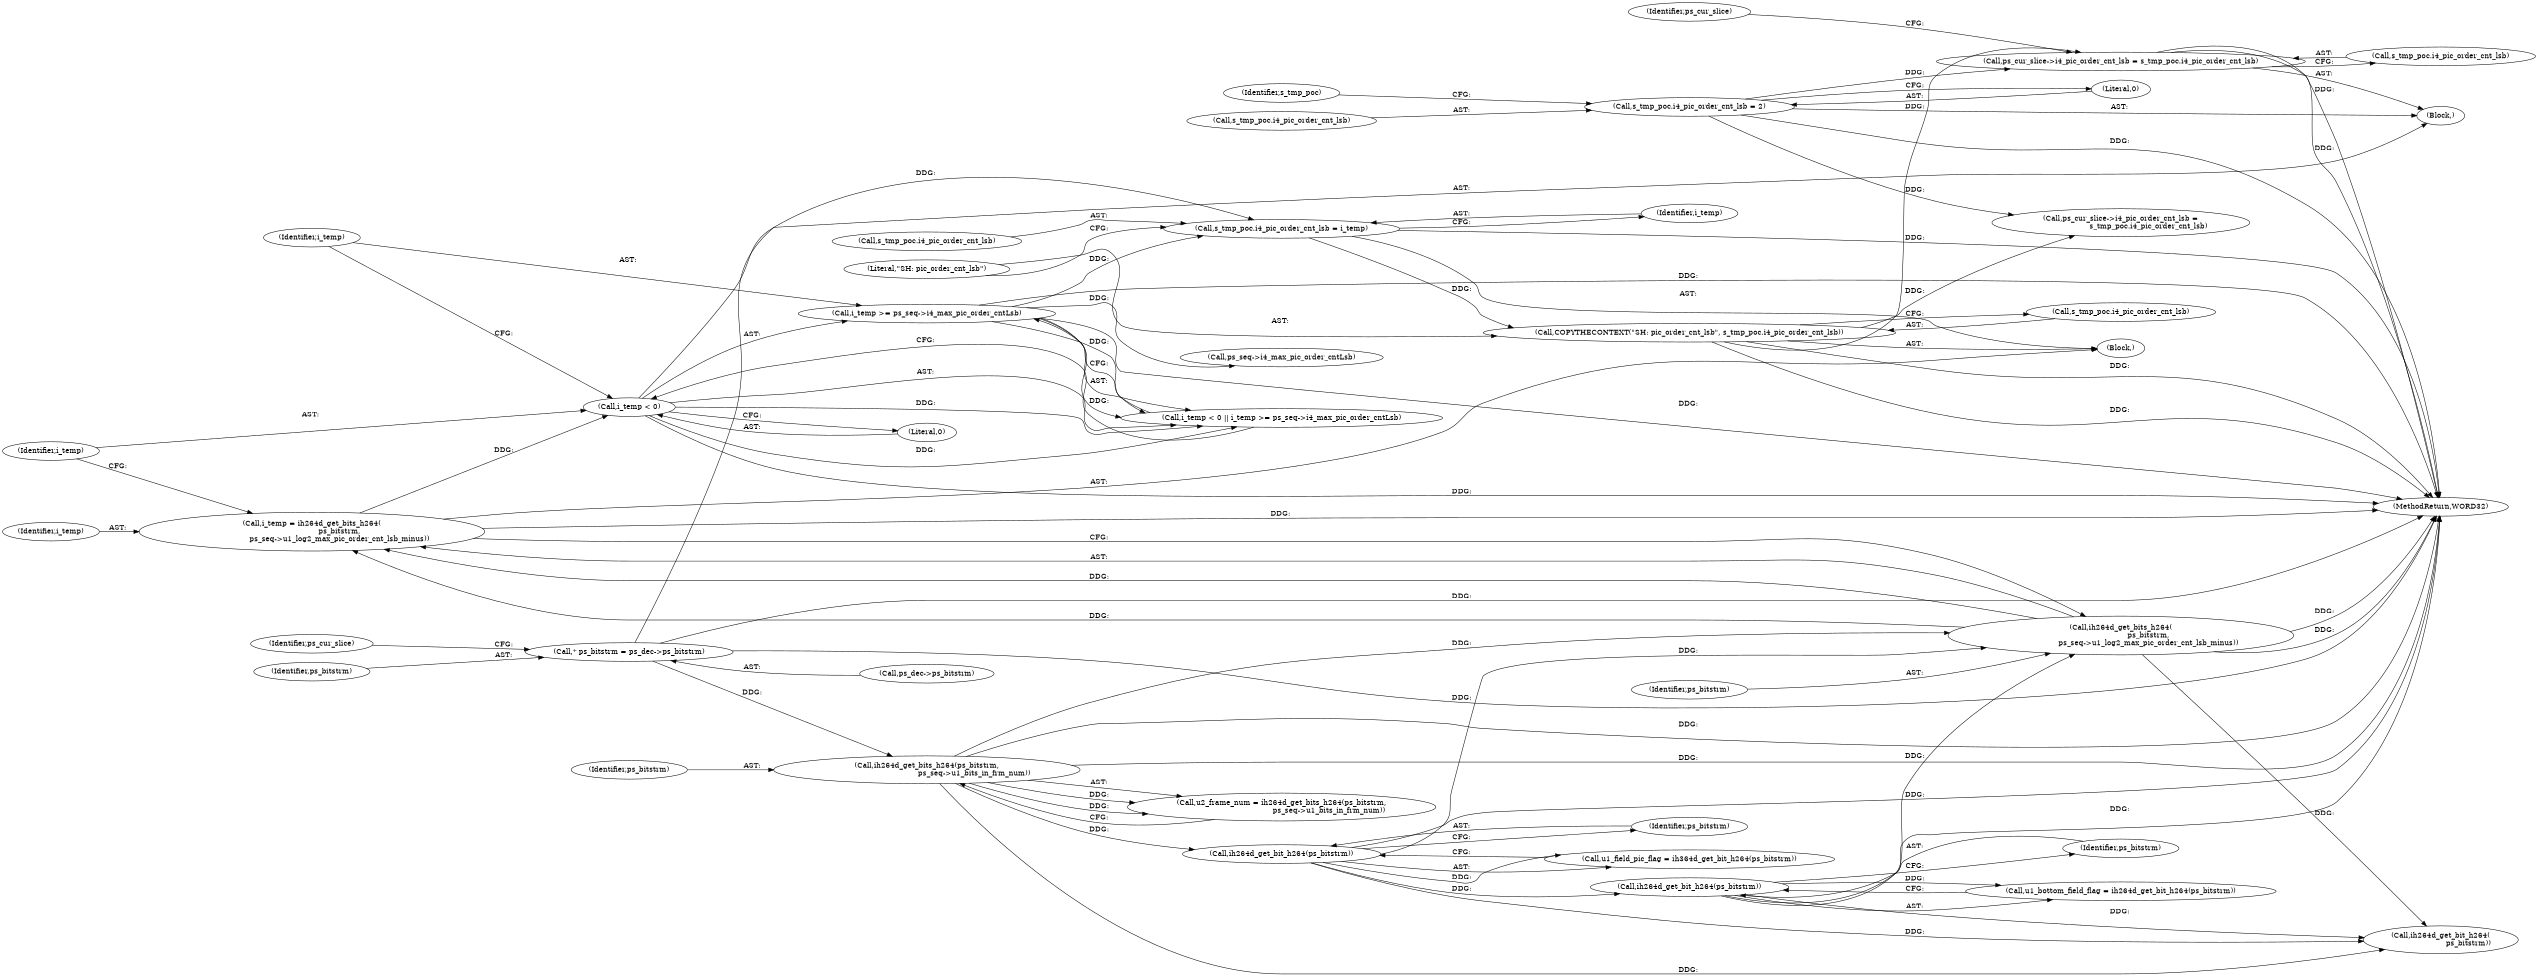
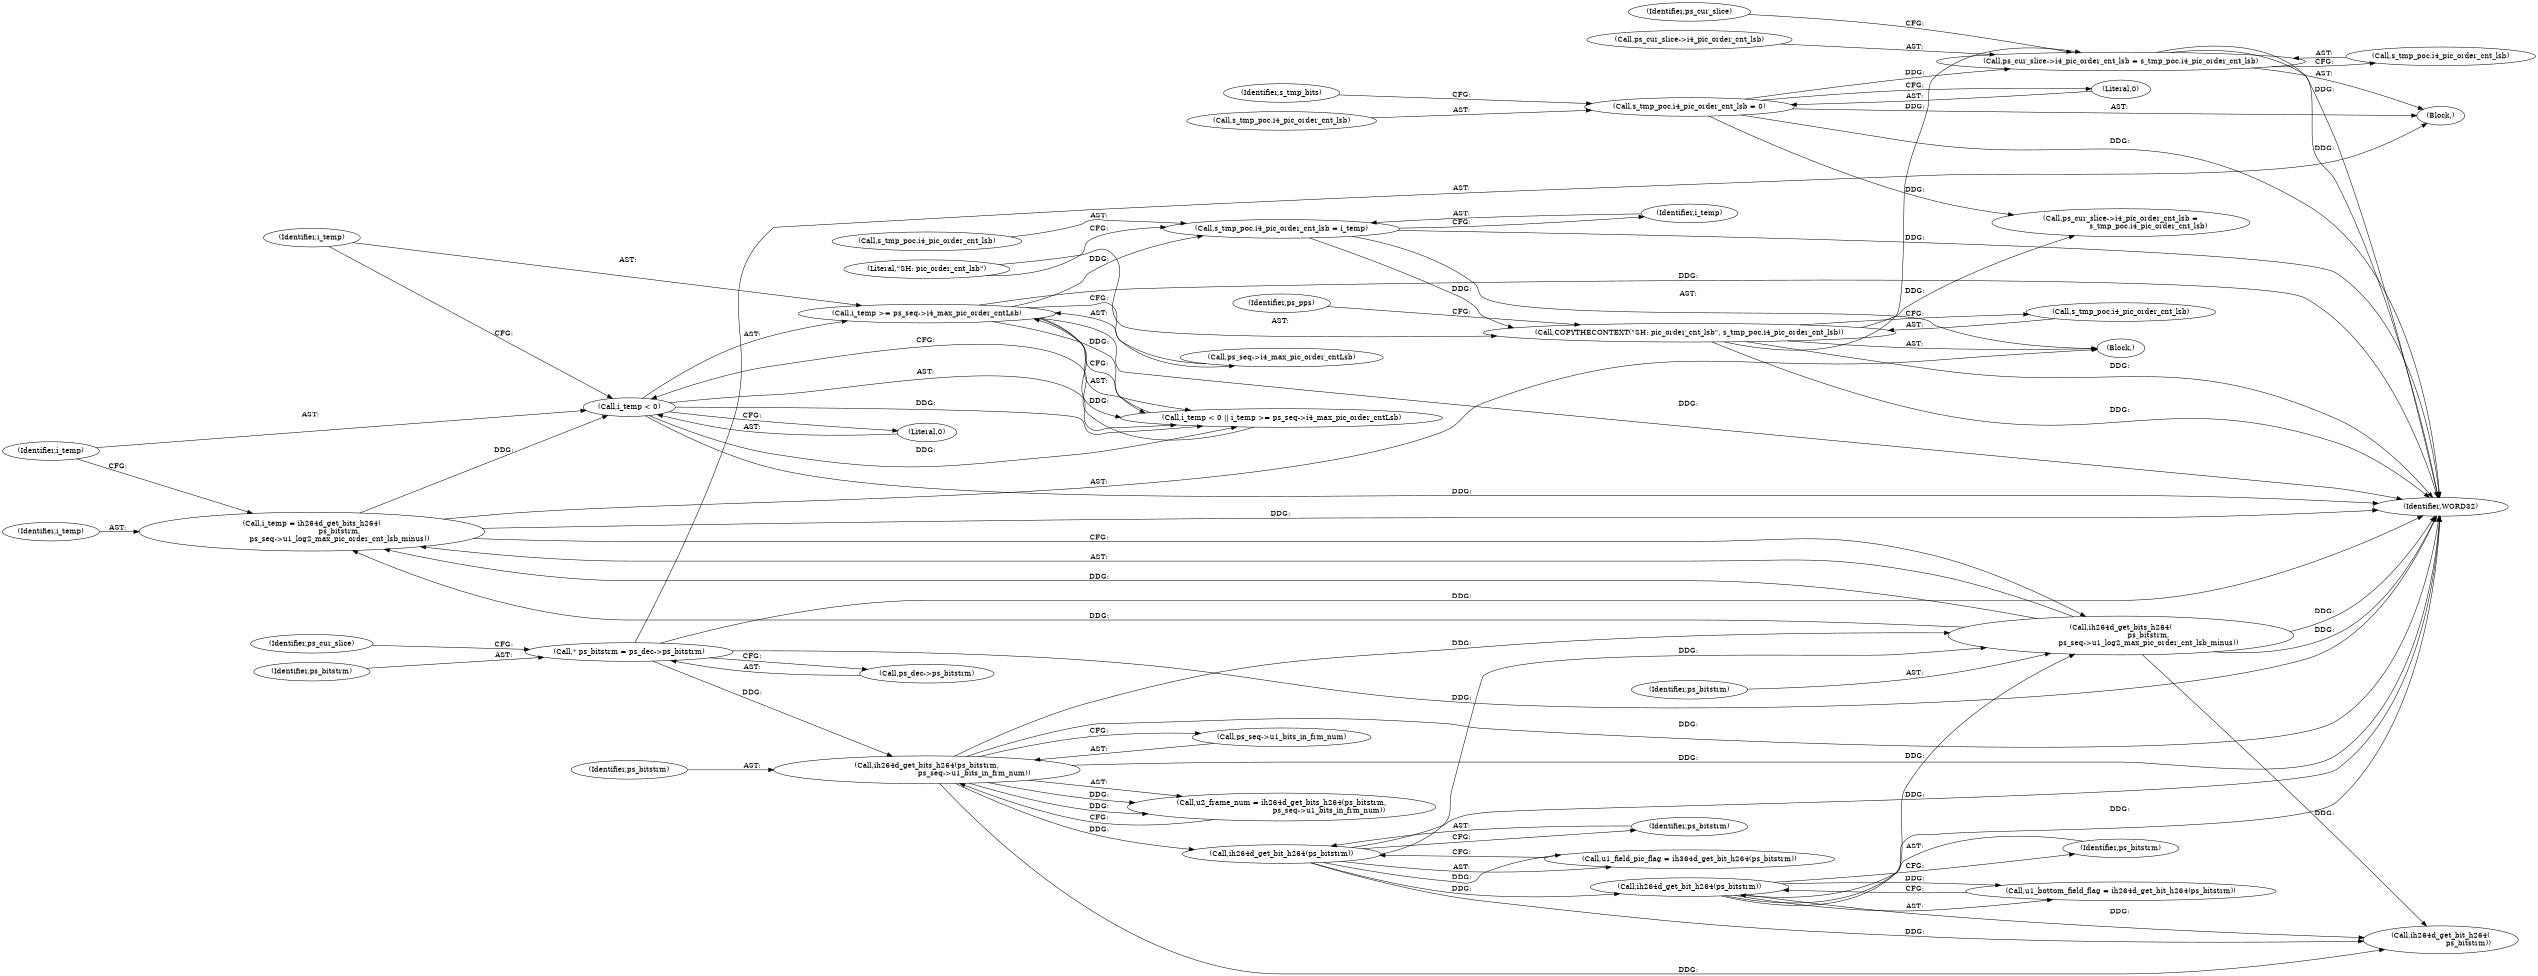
node "(Call,ps_cur_slice->i4_pic_order_cnt_lsb)": added
node "(Identifier,s_tmp_poc)": label "(Identifier,s_tmp_poc)" -> "(Identifier,s_tmp_bits)"
node "(Call,s_tmp_poc.i4_pic_order_cnt_lsb = 2)": label "(Call,s_tmp_poc.i4_pic_order_cnt_lsb = 2)" -> "(Call,s_tmp_poc.i4_pic_order_cnt_lsb = 0)"
edge "(Call,i_temp < 0)" -> "(Call,s_tmp_poc.i4_pic_order_cnt_lsb = i_temp)": removed, label "DDG:"
edge "(Call,i_temp >= ps_seq->i4_max_pic_order_cntLsb)" -> "(Call,ps_seq->i4_max_pic_order_cntLsb)": label "DDG: " -> "CFG: "
node "(Identifier,ps_pps)": added
edge "(Call,ps_seq->i4_max_pic_order_cntLsb)" -> "(Call,i_temp >= ps_seq->i4_max_pic_order_cntLsb)": added, label "AST:"
node "(MethodReturn,WORD32)": label "(MethodReturn,WORD32)" -> "(Identifier,WORD32)"
edge "(Call,* ps_bitstrm = ps_dec->ps_bitstrm)" -> "(Call,ps_dec->ps_bitstrm)": added, label "CFG:"
node "(Call,ps_seq->u1_bits_in_frm_num)": added
